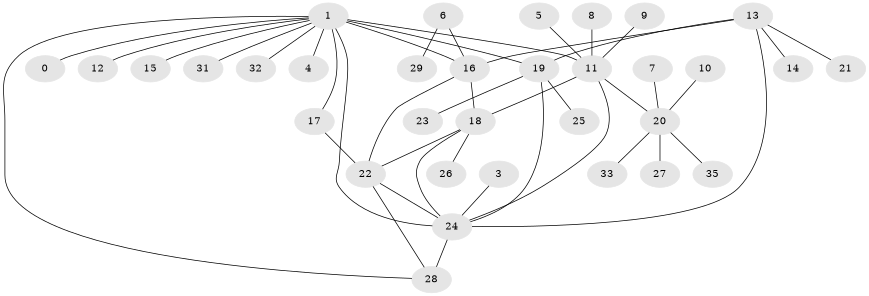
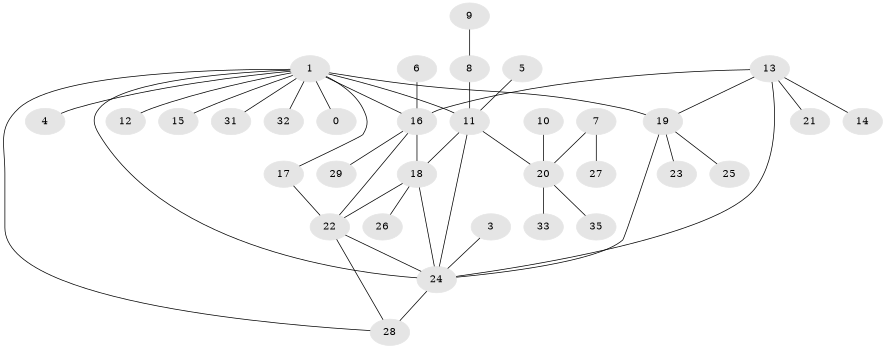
edge "6" -- "29": now "16" -- "29"
edge "9" -- "11": now "9" -- "8"
edge "20" -- "27": now "7" -- "27"
